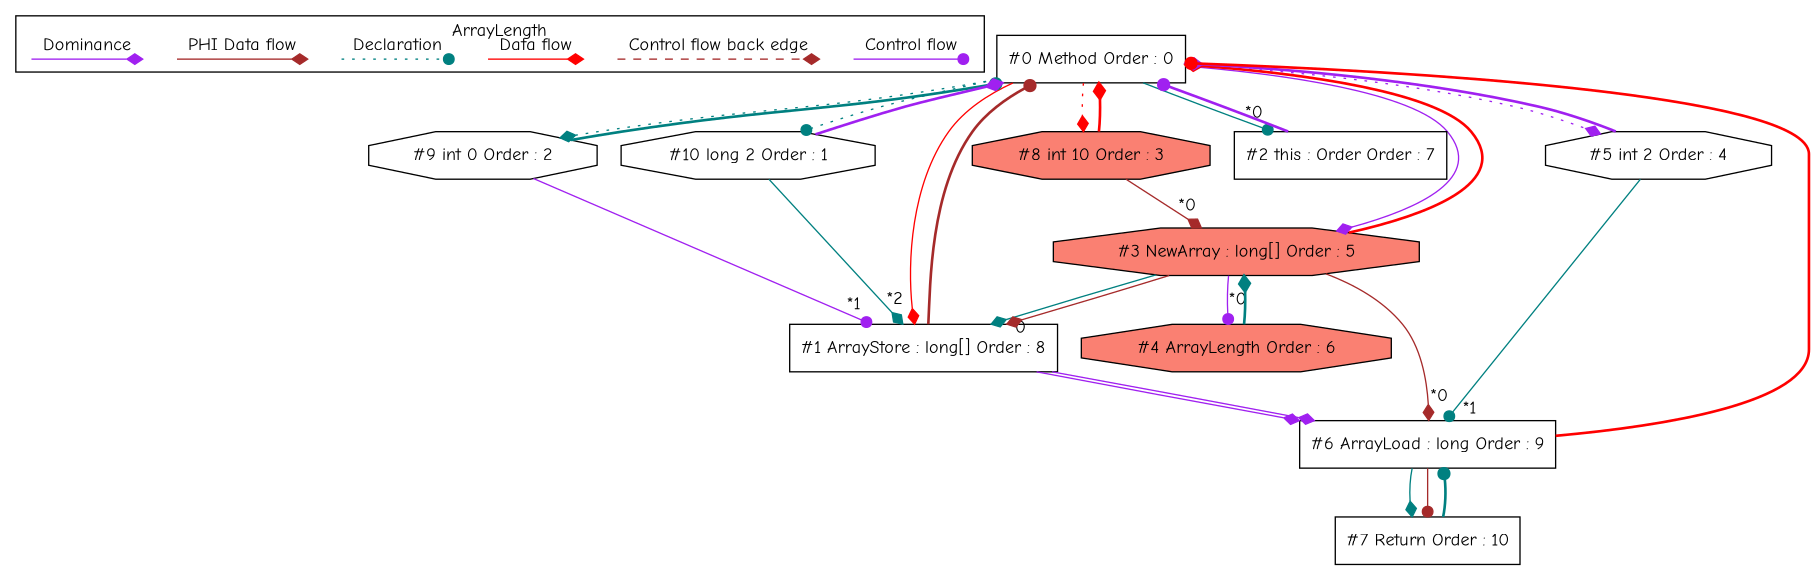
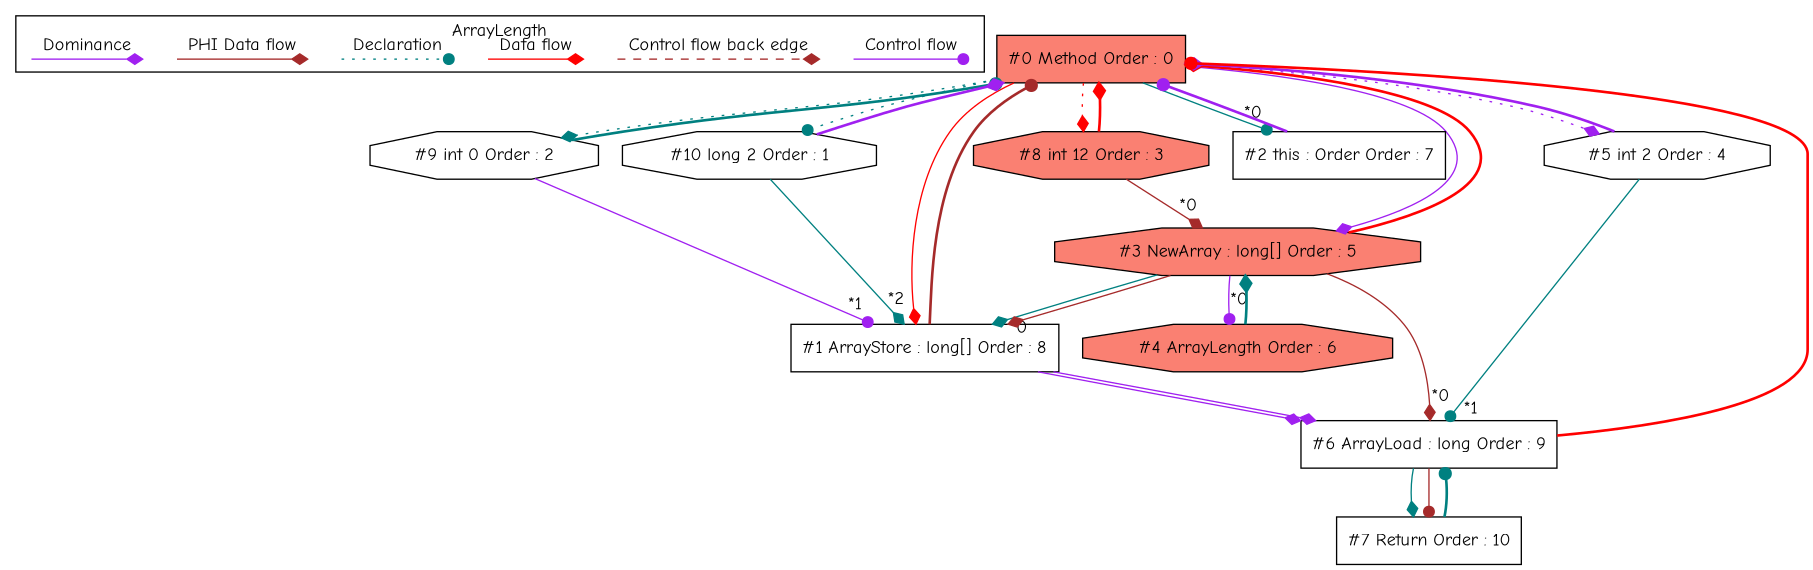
node "#0 Method Order : 0": fillcolor white -> salmon
node "#8 int 10 Order : 3": label "#8 int 10 Order : 3" -> "#8 int 12 Order : 3"
